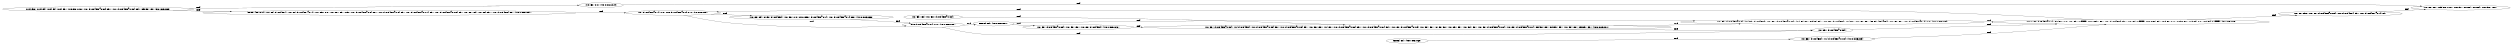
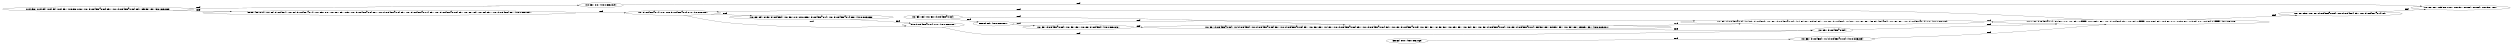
node "'mov ecx, 0x0', 'jmp 0x8044149',": label "'mov ecx, 0x0', 'jmp 0x8044149'," -> "'mov ecx, 0x0', 'jmp 0x8054149',"
edge "'cmp dword [esp+0x14], 0x0', 'jne 0x8054102'," -> "'test esi, esi', 'jne 0x8054114',": now "'mov ebx, esi', 'mov ecx, dword [esp+0x10]'," -> "'test esi, esi', 'jne 0x8054114',"
node "'test esi, esi', 'jne 0x805406c',": label "'test esi, esi', 'jne 0x805406c'," -> "'test esi, cmp', 'jne 0x805406c',"
